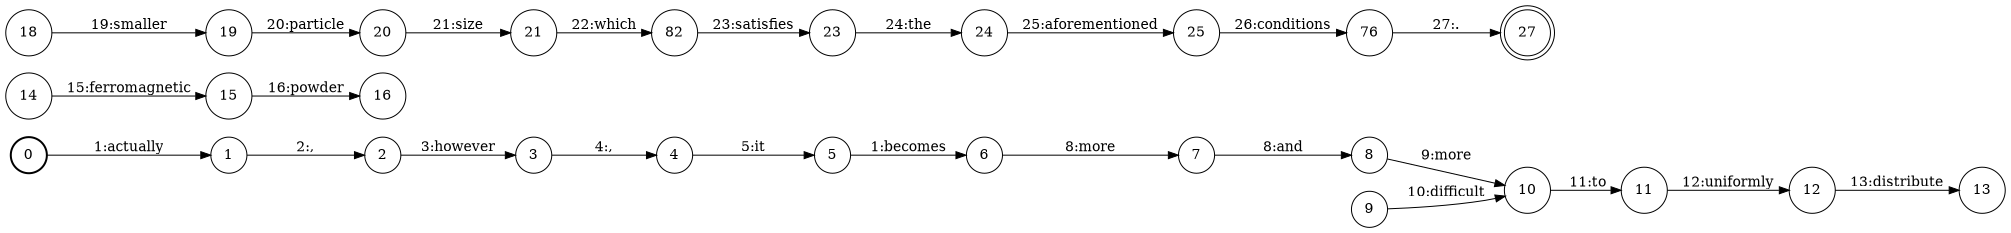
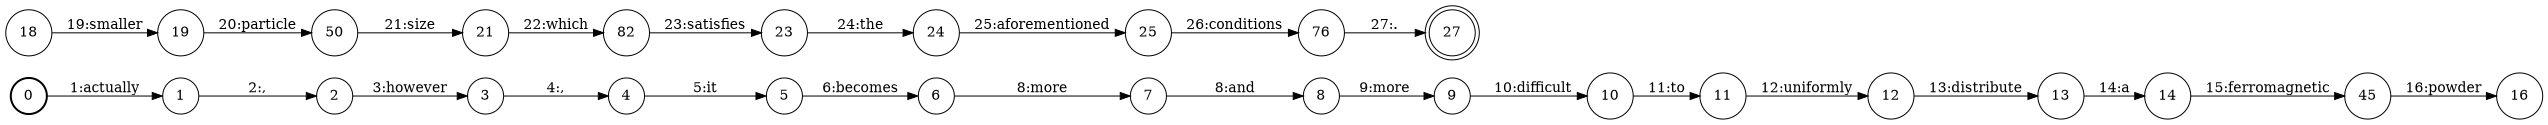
node "20": label "20" -> "50"
node "15": label "15" -> "45"
edge "13" -> "14": added, label "14:a"
edge "5" -> "6": label "1:becomes" -> "6:becomes"
edge "8" -> "10": now "8" -> "9"
